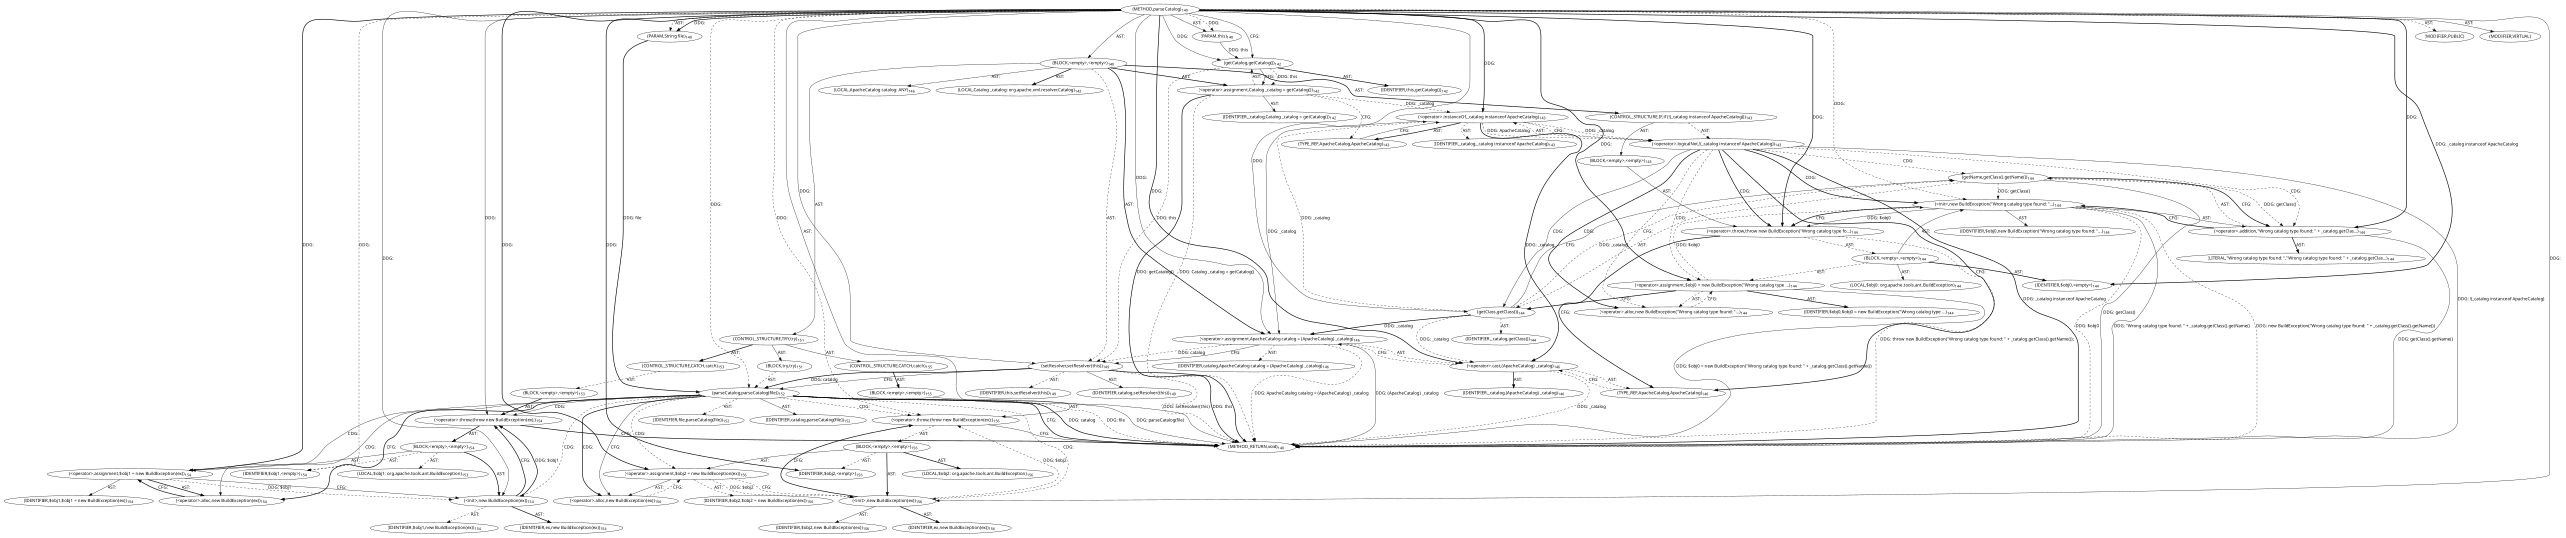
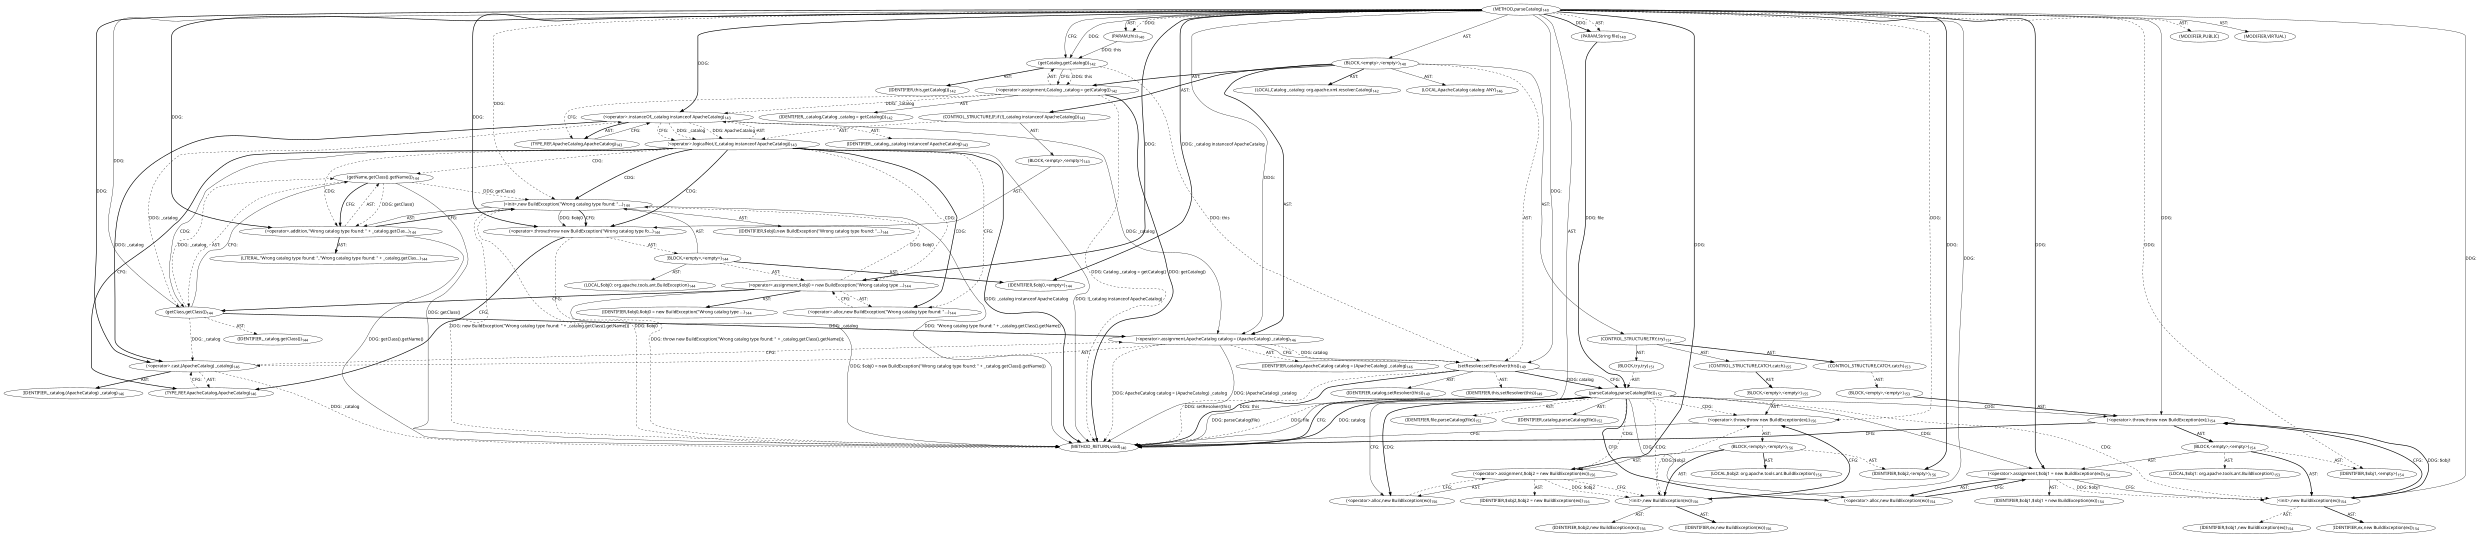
edge "(METHOD,parseCatalog)" -> "(parseCatalog,parseCatalog(file))": removed, label "DDG:"
